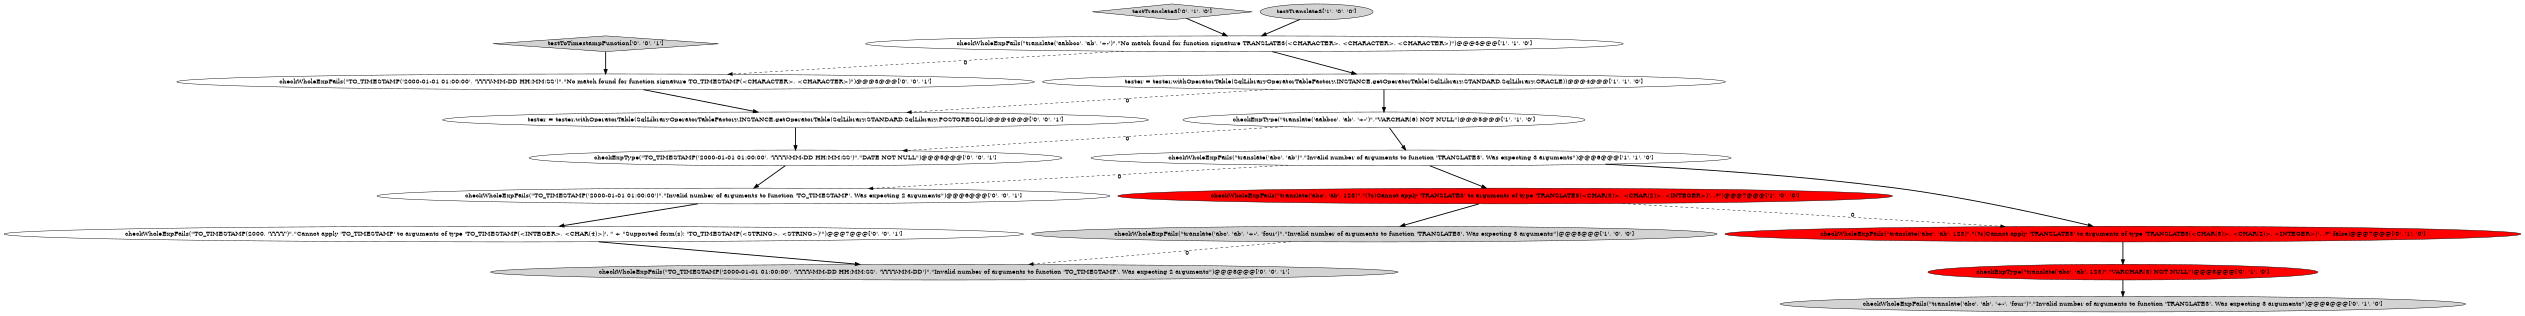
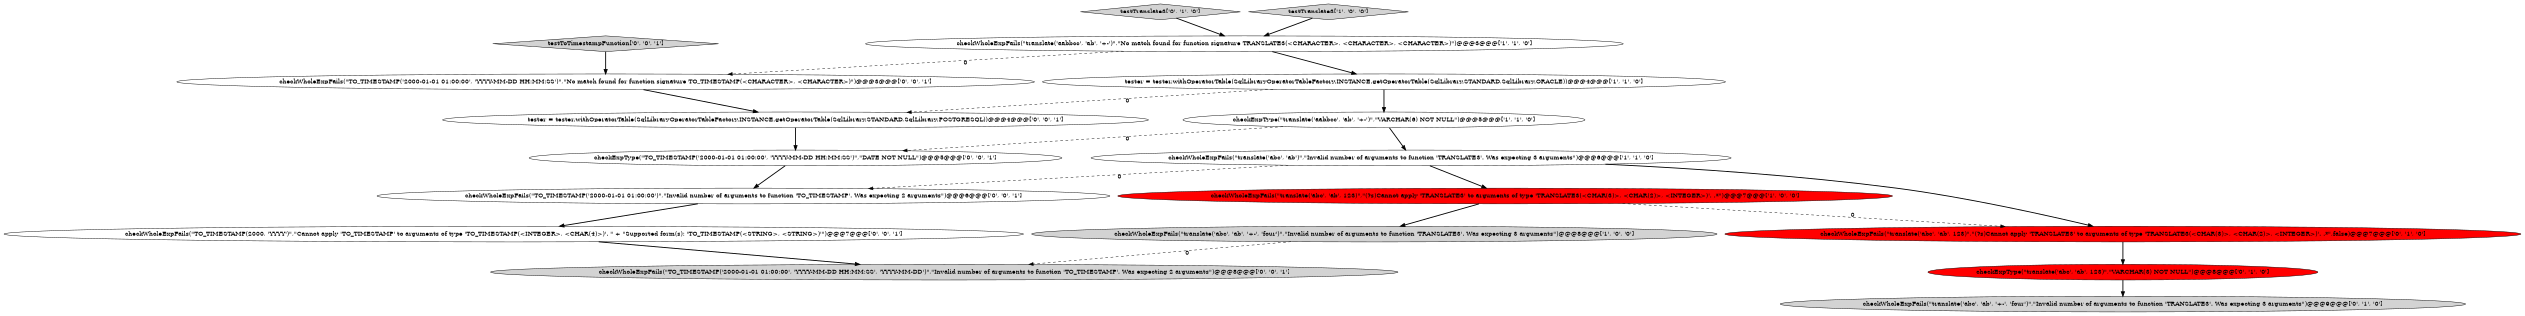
node "testTranslate3['1', '0', '0']": shape ellipse -> diamond
